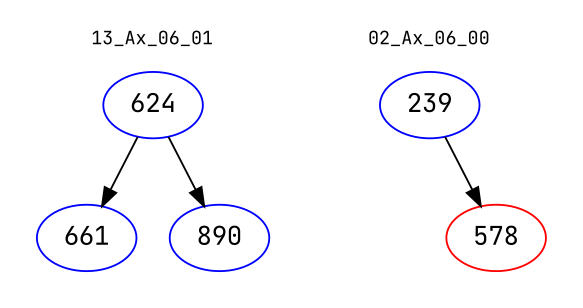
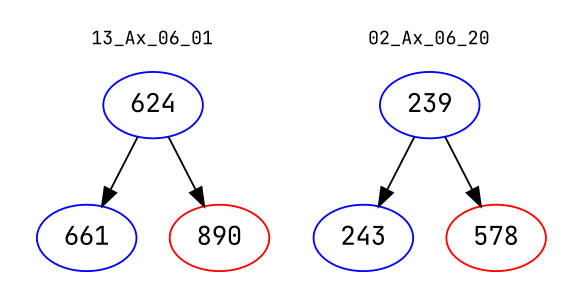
cluster "02_Ax_06_00": label "02_Ax_06_00" -> "02_Ax_06_20"
node "890": color blue -> red
node "243": added
